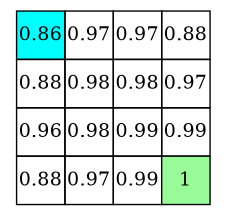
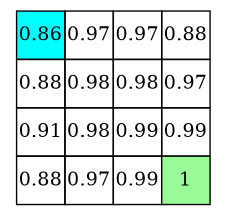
node "0.86": text "0.96" -> "0.91"
